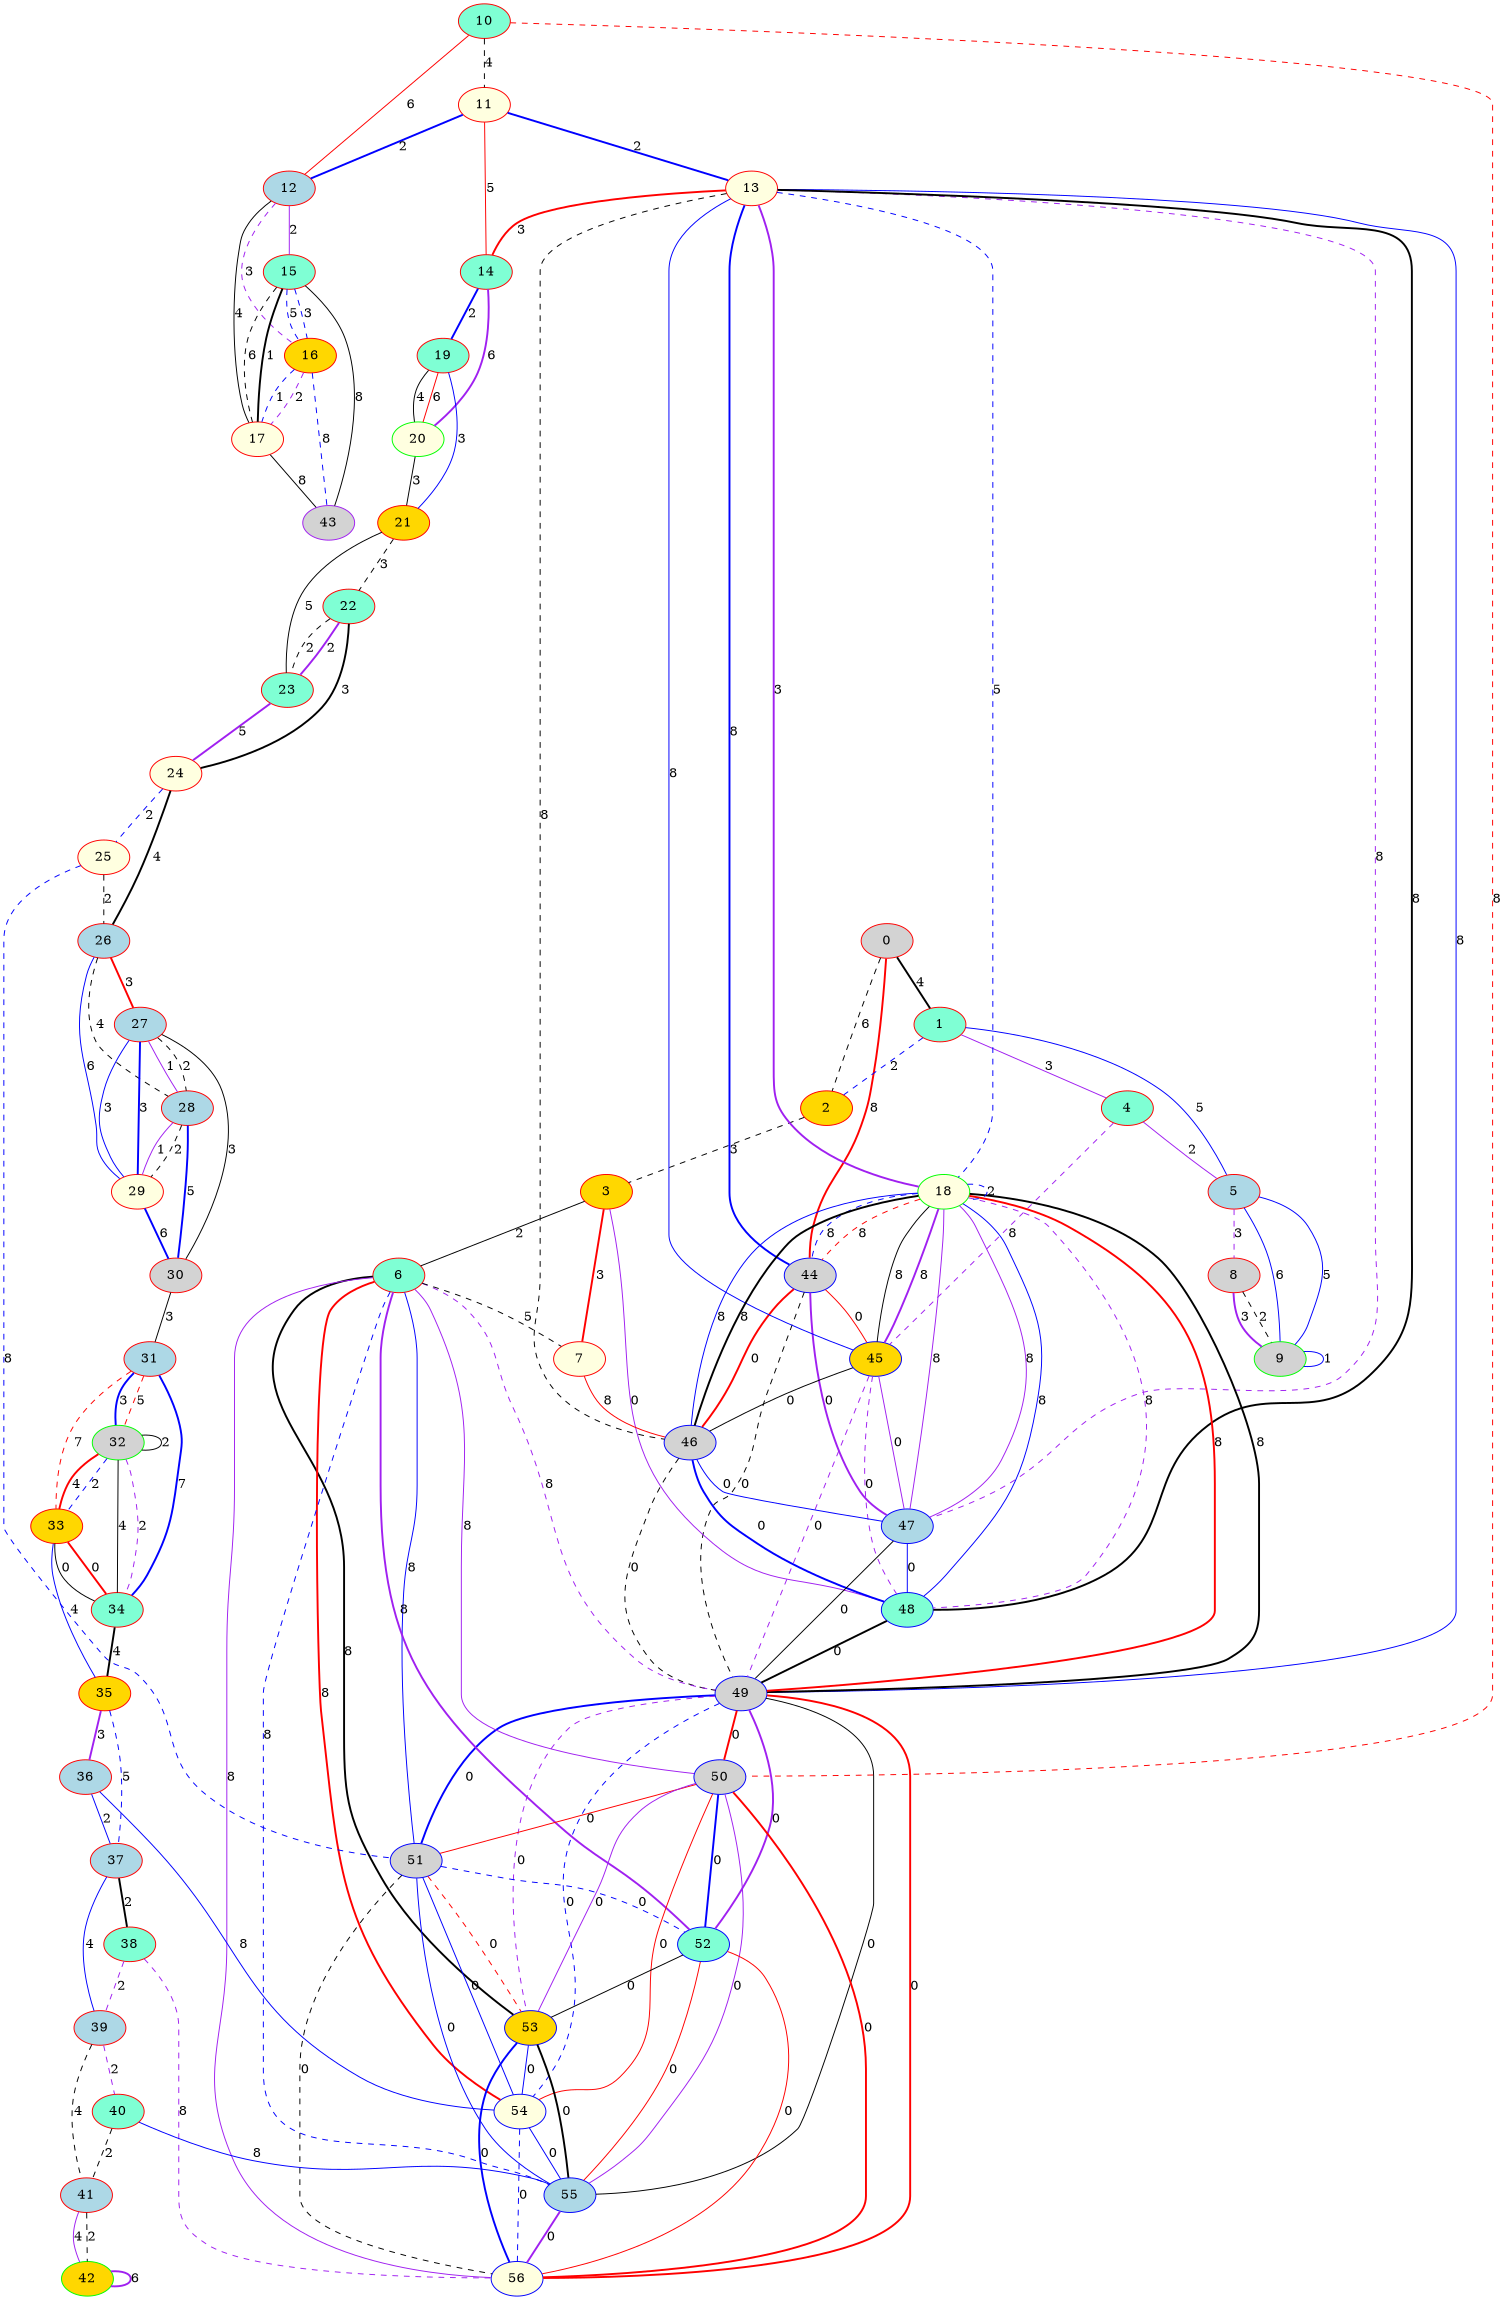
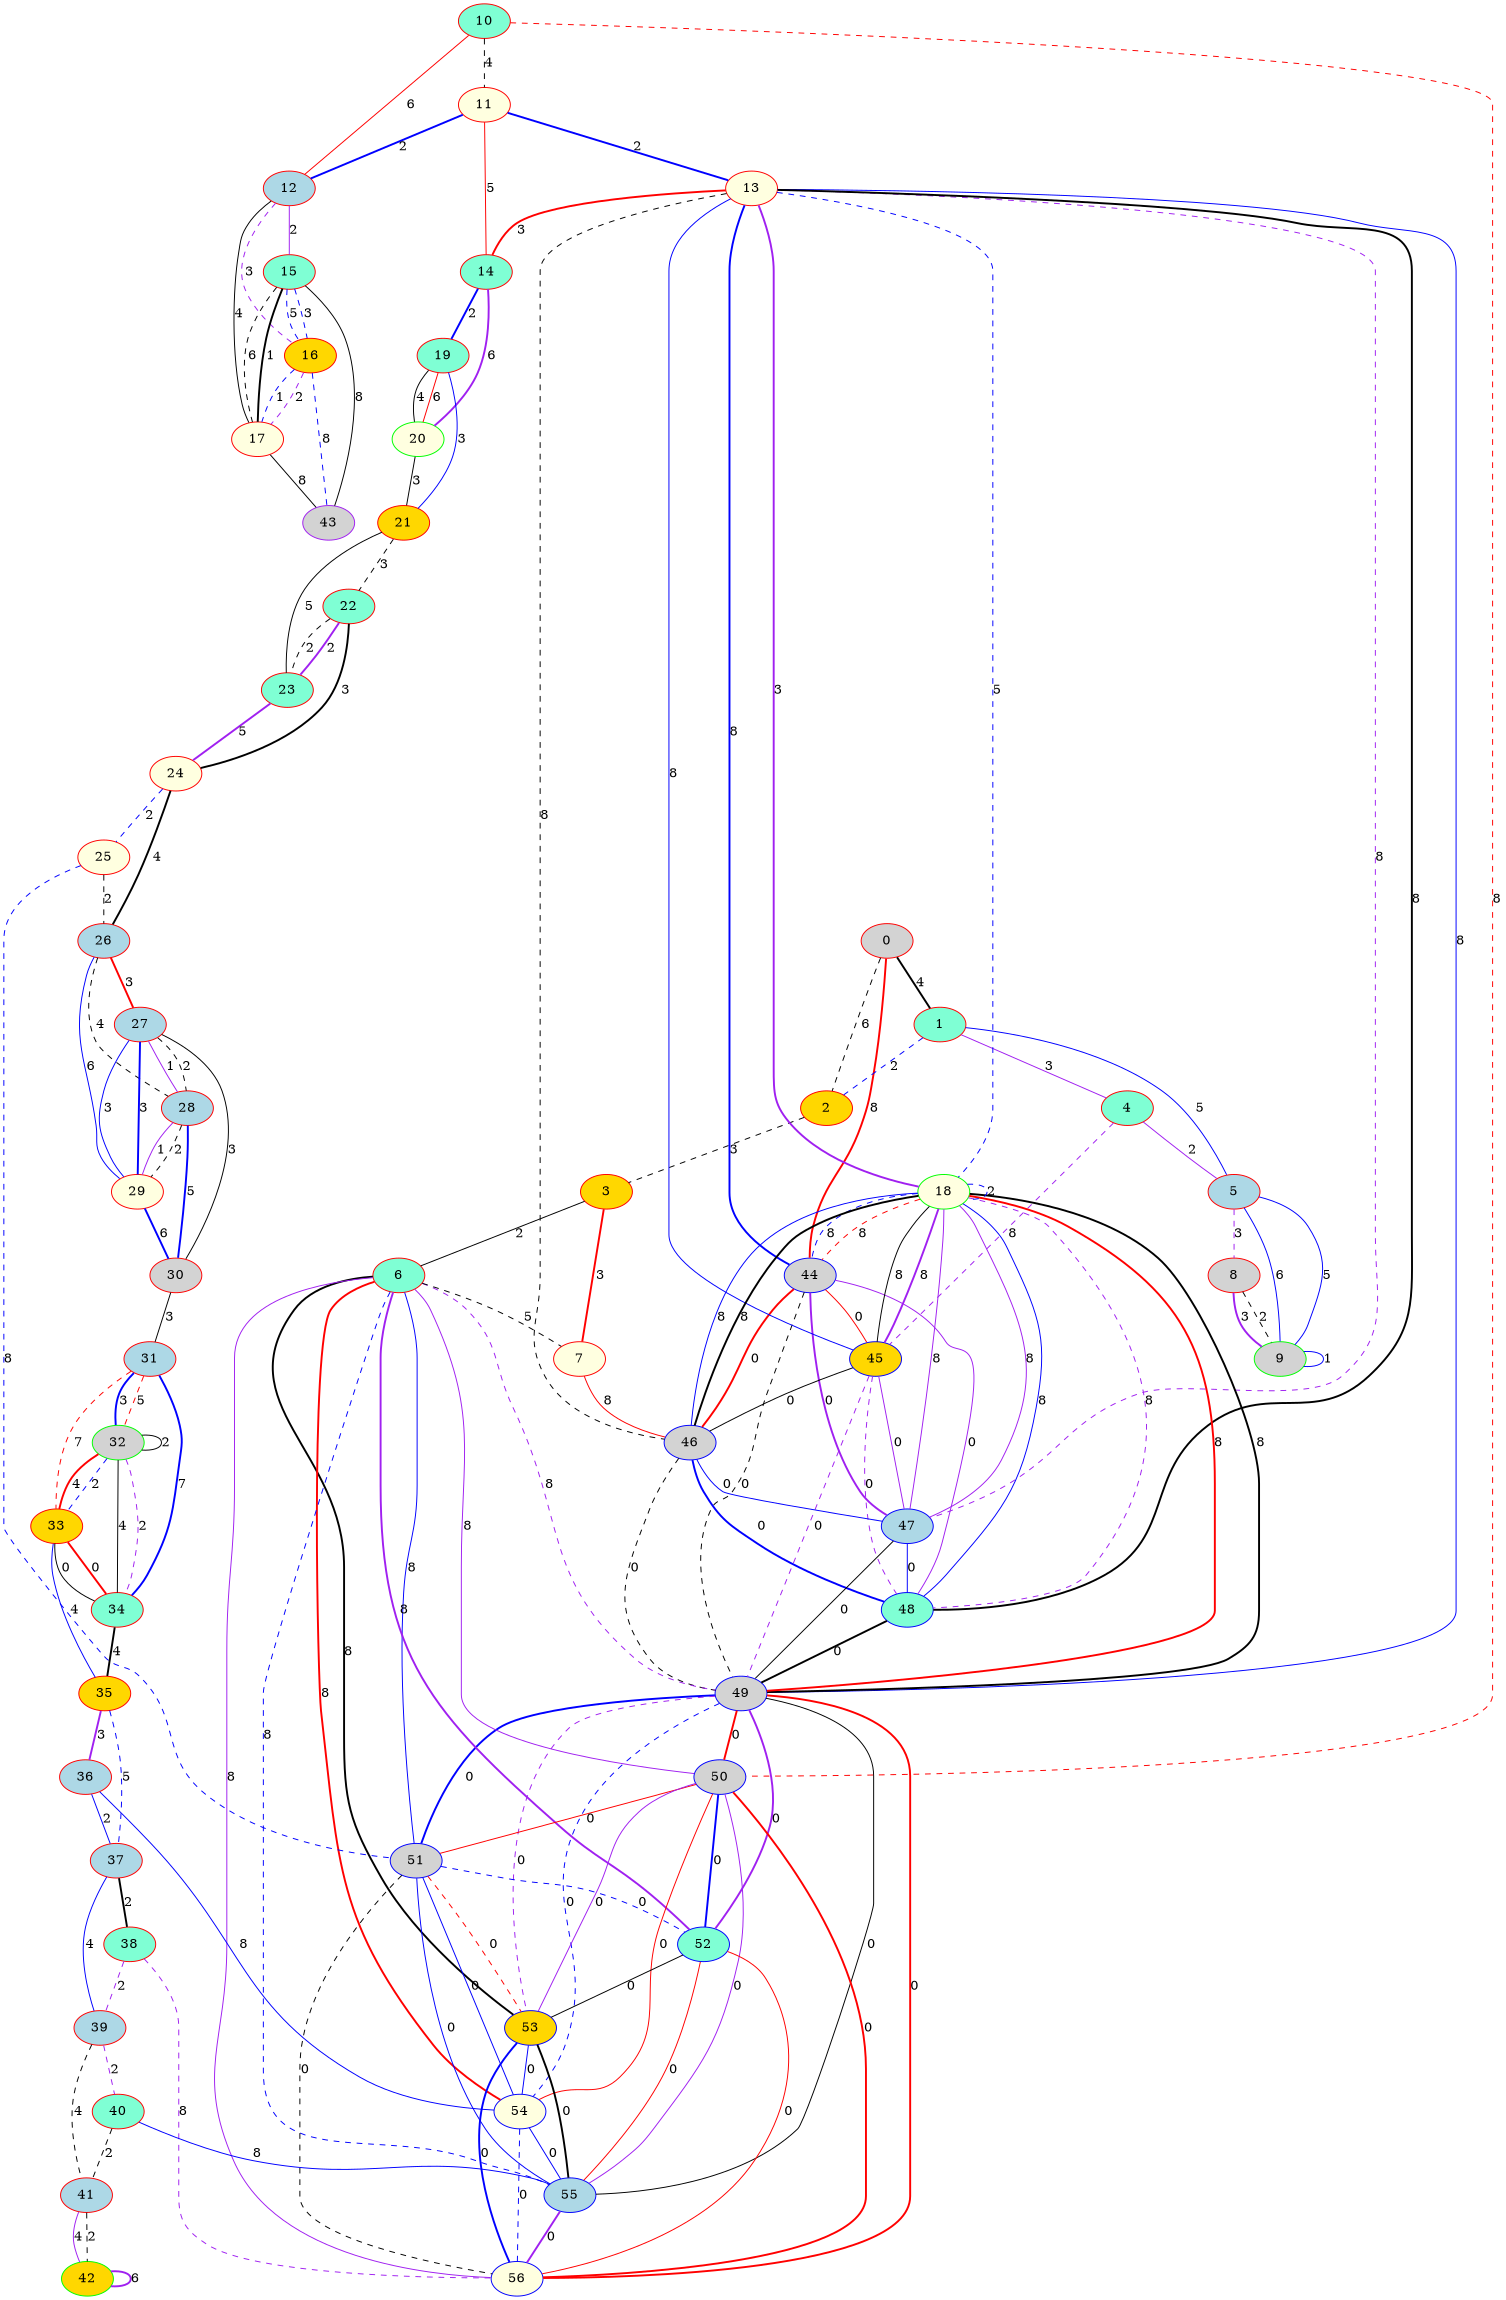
edge "3" -- "48": now "44" -- "48"
